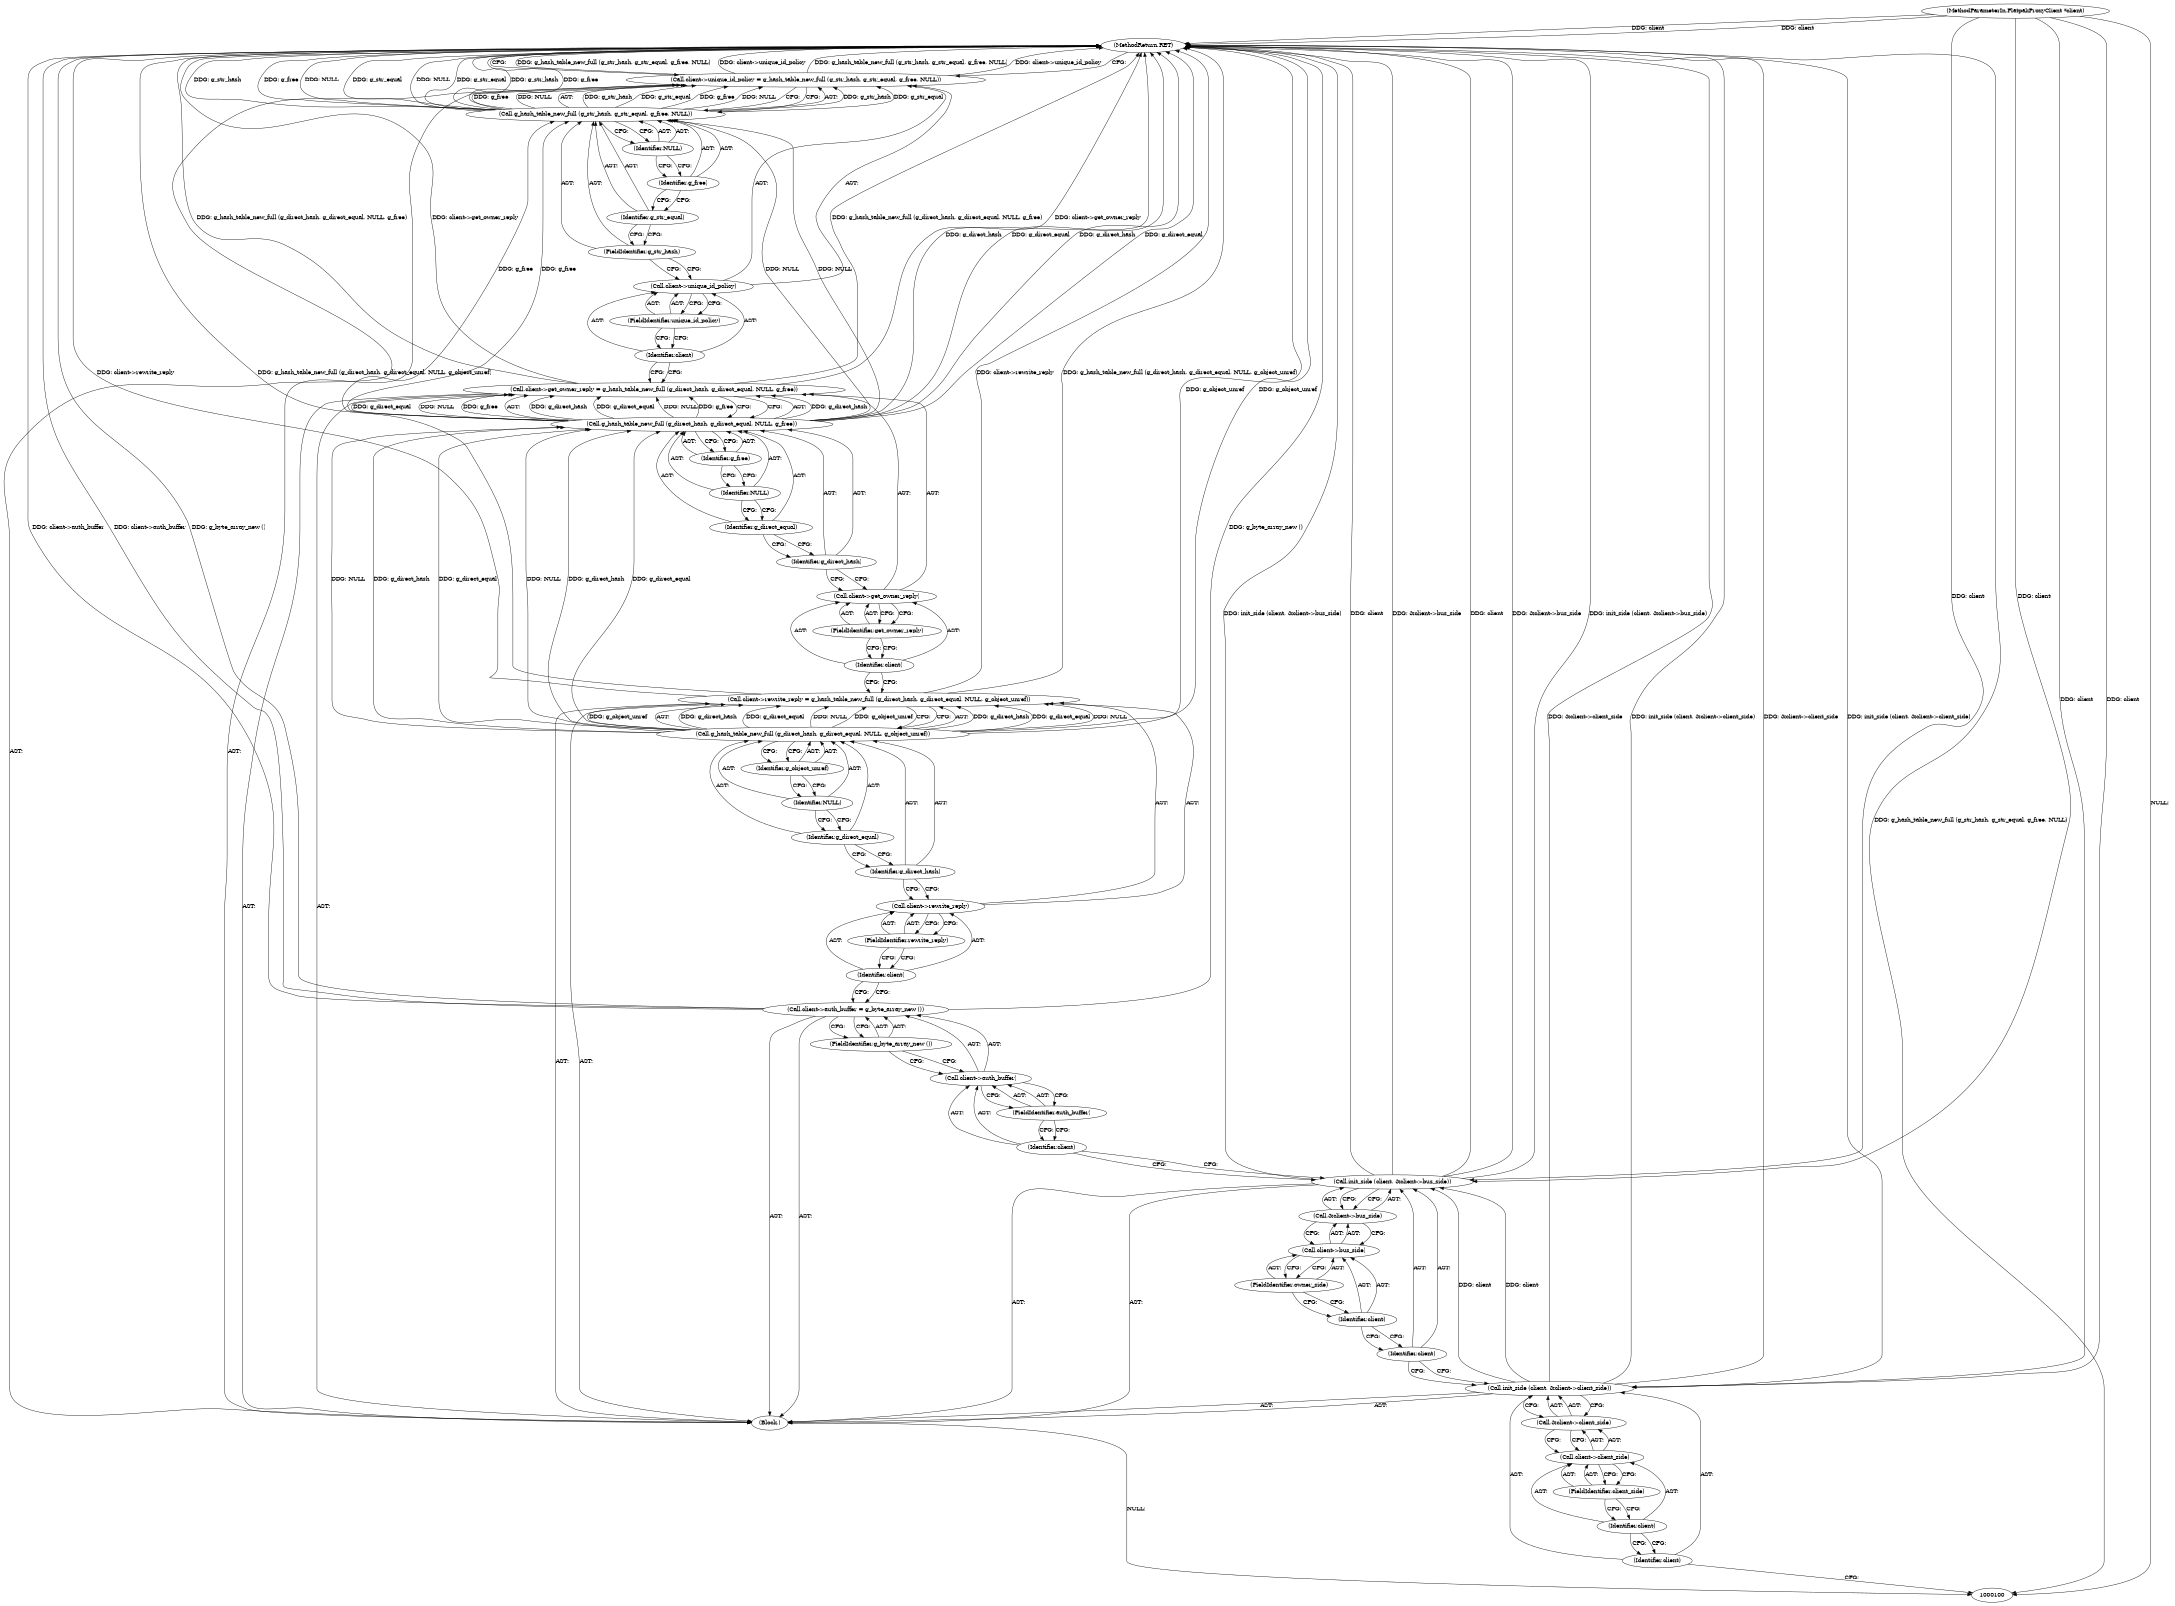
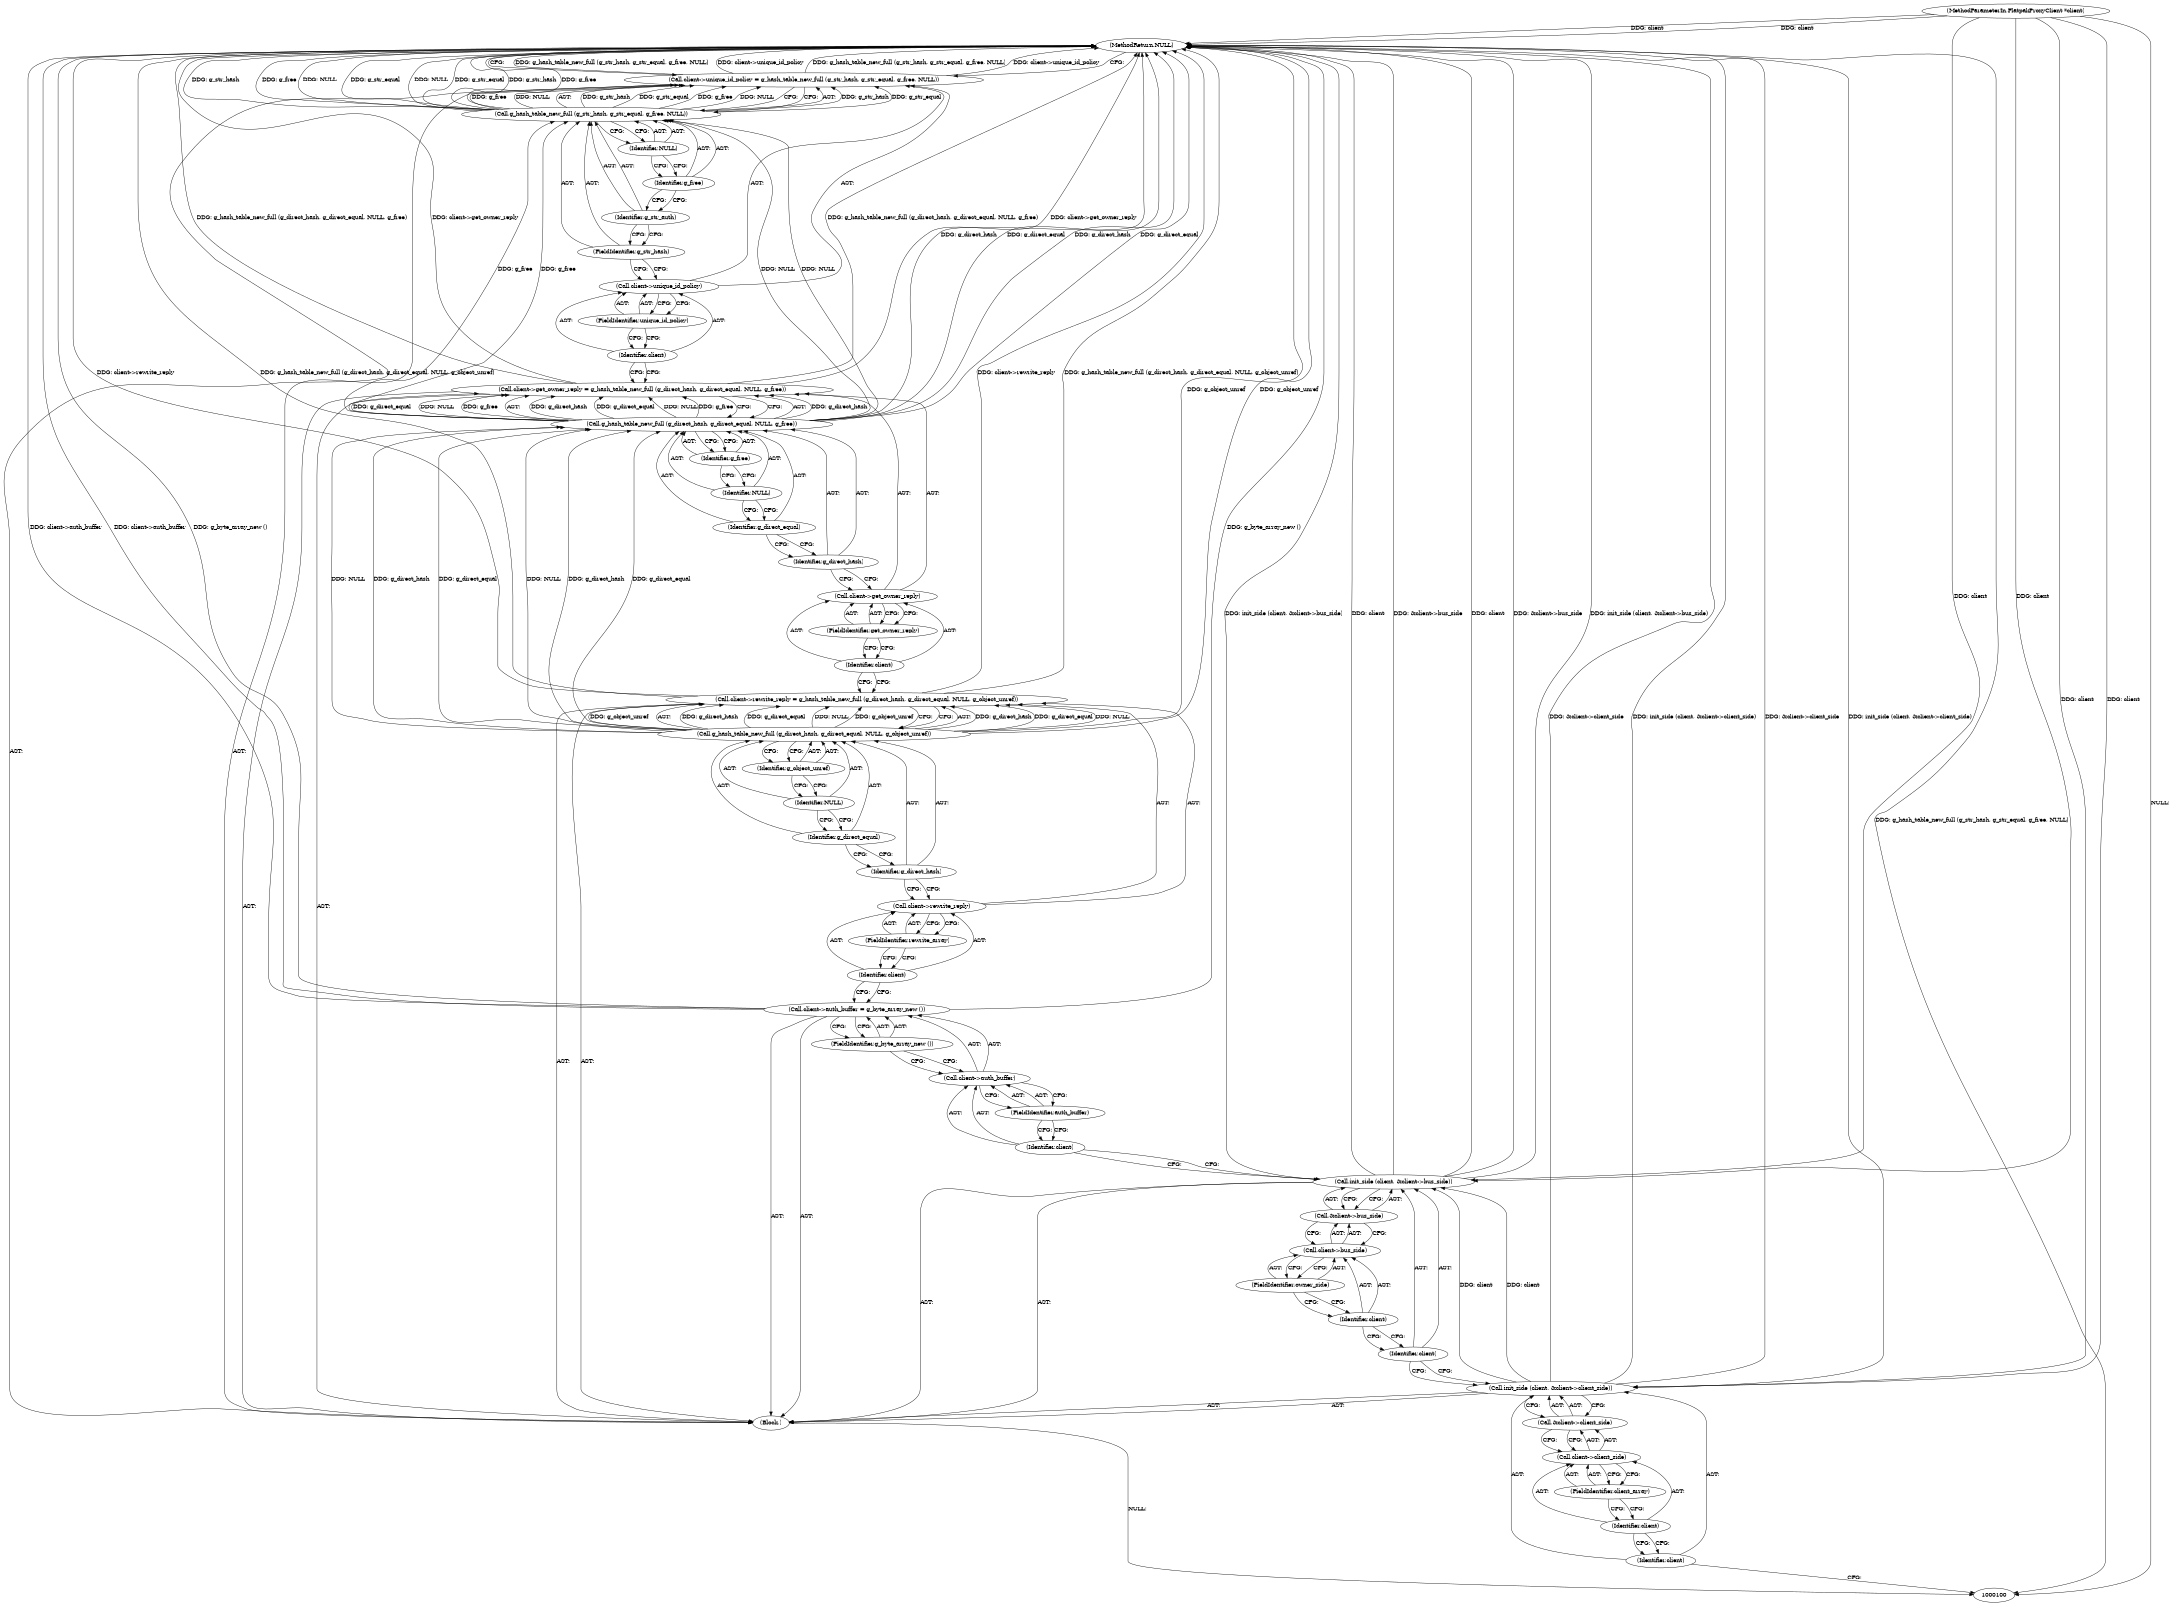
node "(MethodReturn,RET)": label "(MethodReturn,RET)" -> "(MethodReturn,NULL)"
node "(Identifier,g_str_equal)": label "(Identifier,g_str_equal)" -> "(Identifier,g_str_auth)"
node "(FieldIdentifier,rewrite_reply)": label "(FieldIdentifier,rewrite_reply)" -> "(FieldIdentifier,rewrite_array)"
node "(FieldIdentifier,client_side)": label "(FieldIdentifier,client_side)" -> "(FieldIdentifier,client_array)"
